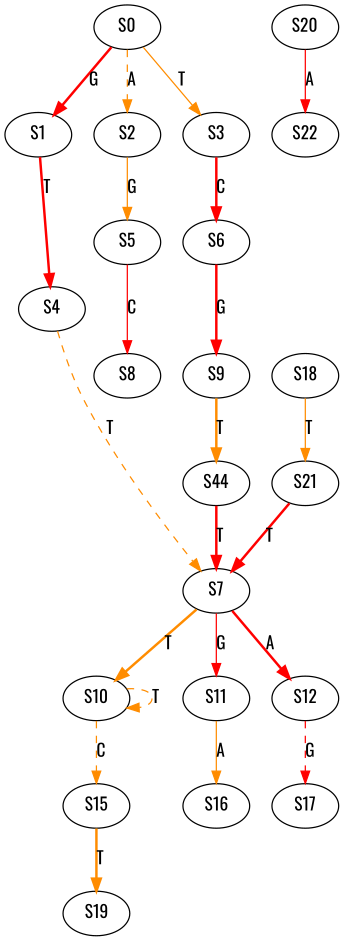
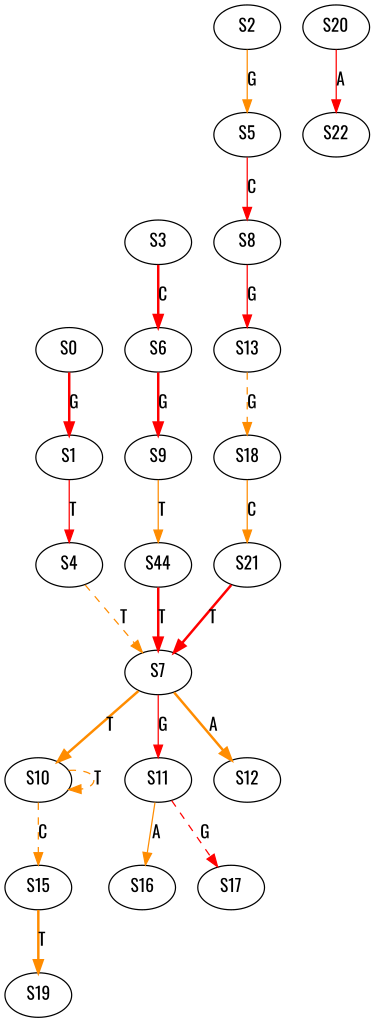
edge "S0" -> "S2": removed, label "A"
edge "S0" -> "S3": removed, label "T"
edge "S1" -> "S4": style bold -> solid
node "S13": added
edge "S9" -> "S44": style bold -> solid
edge "S18" -> "S21": label "T" -> "C"
edge "S7" -> "S12": color red -> darkorange
edge "S12" -> "S17": now "S11" -> "S17"
